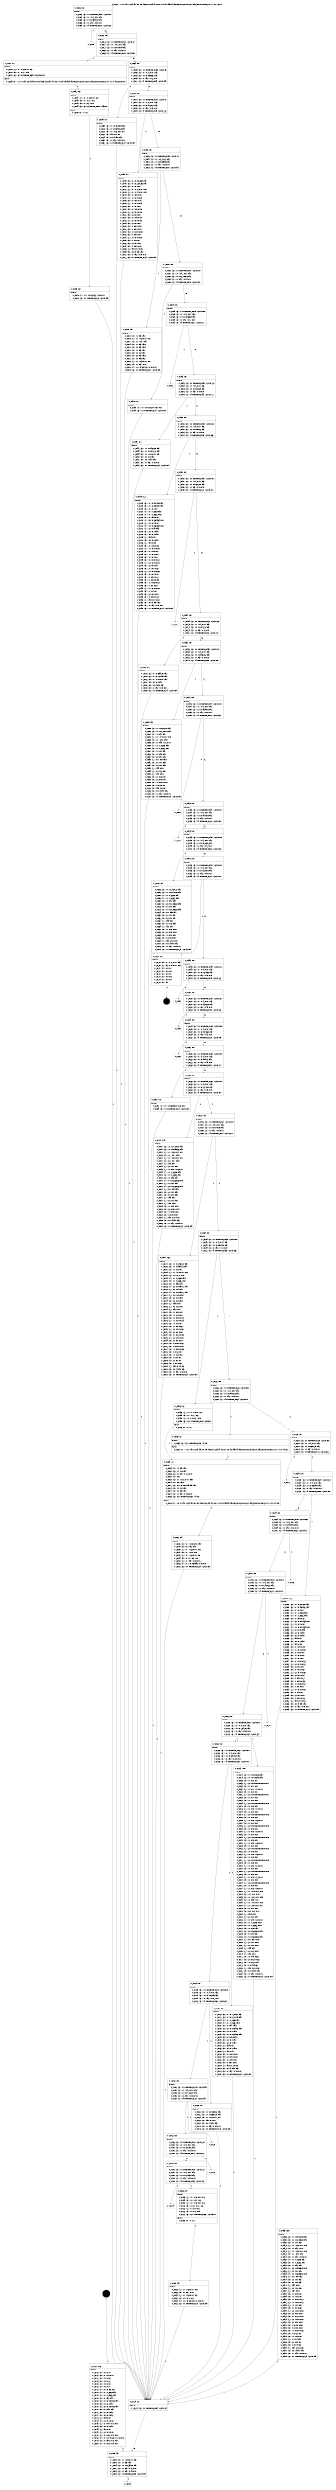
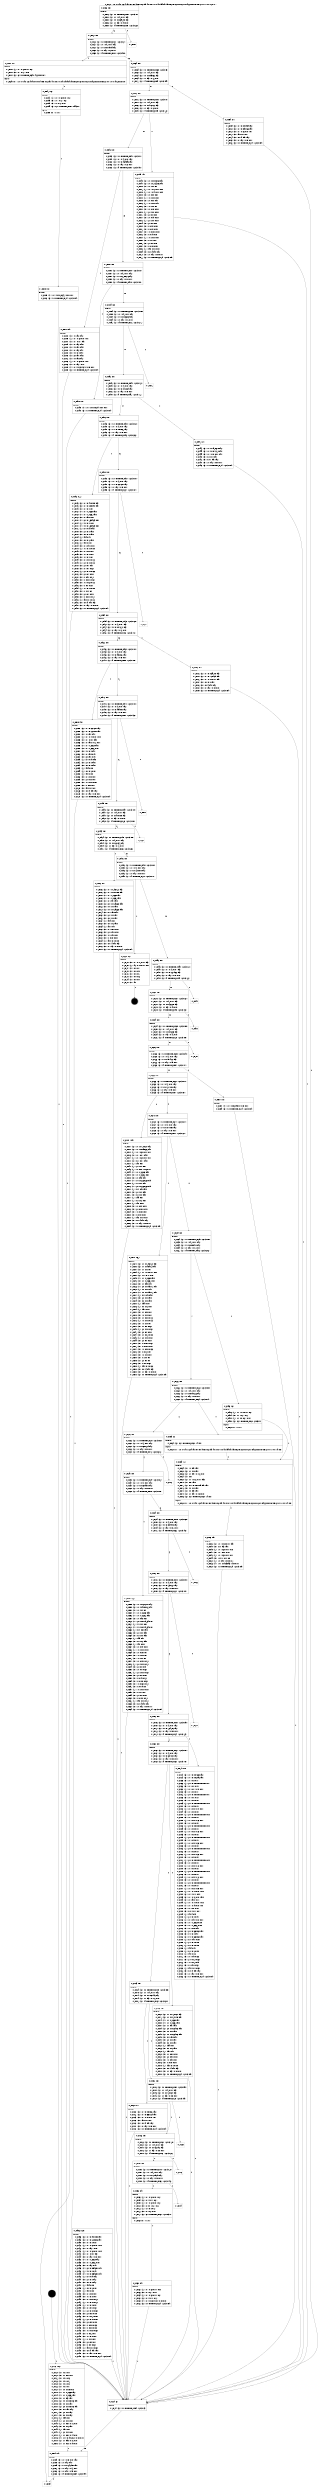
edge "0x401d95 [144]" -> "0x4024d9 [5]": now "0x401d95 [144]" -> "0x402139"
